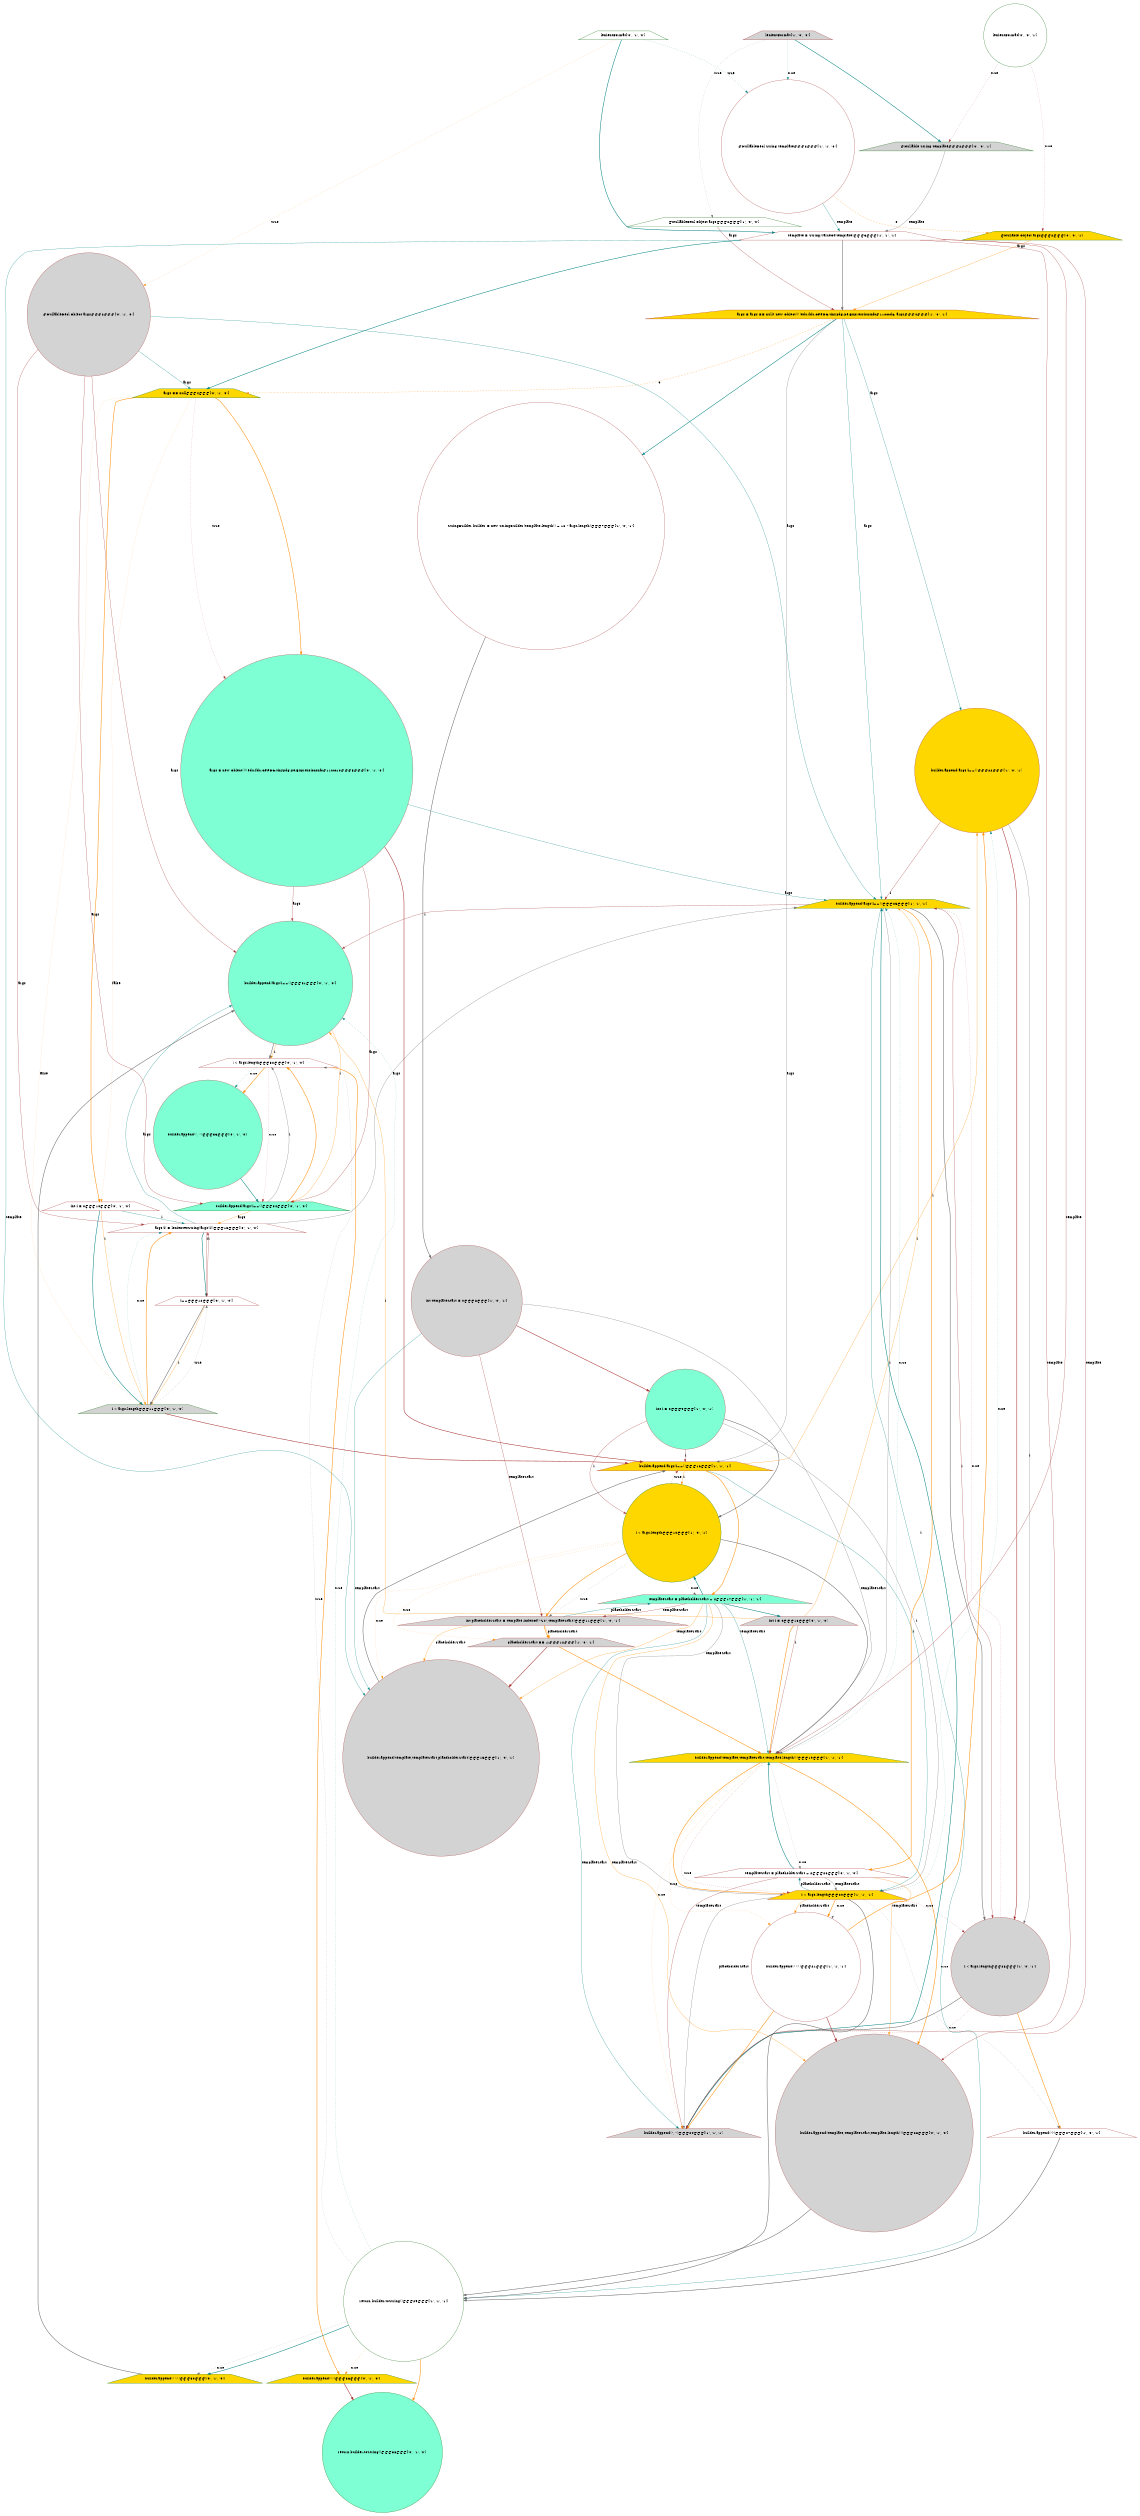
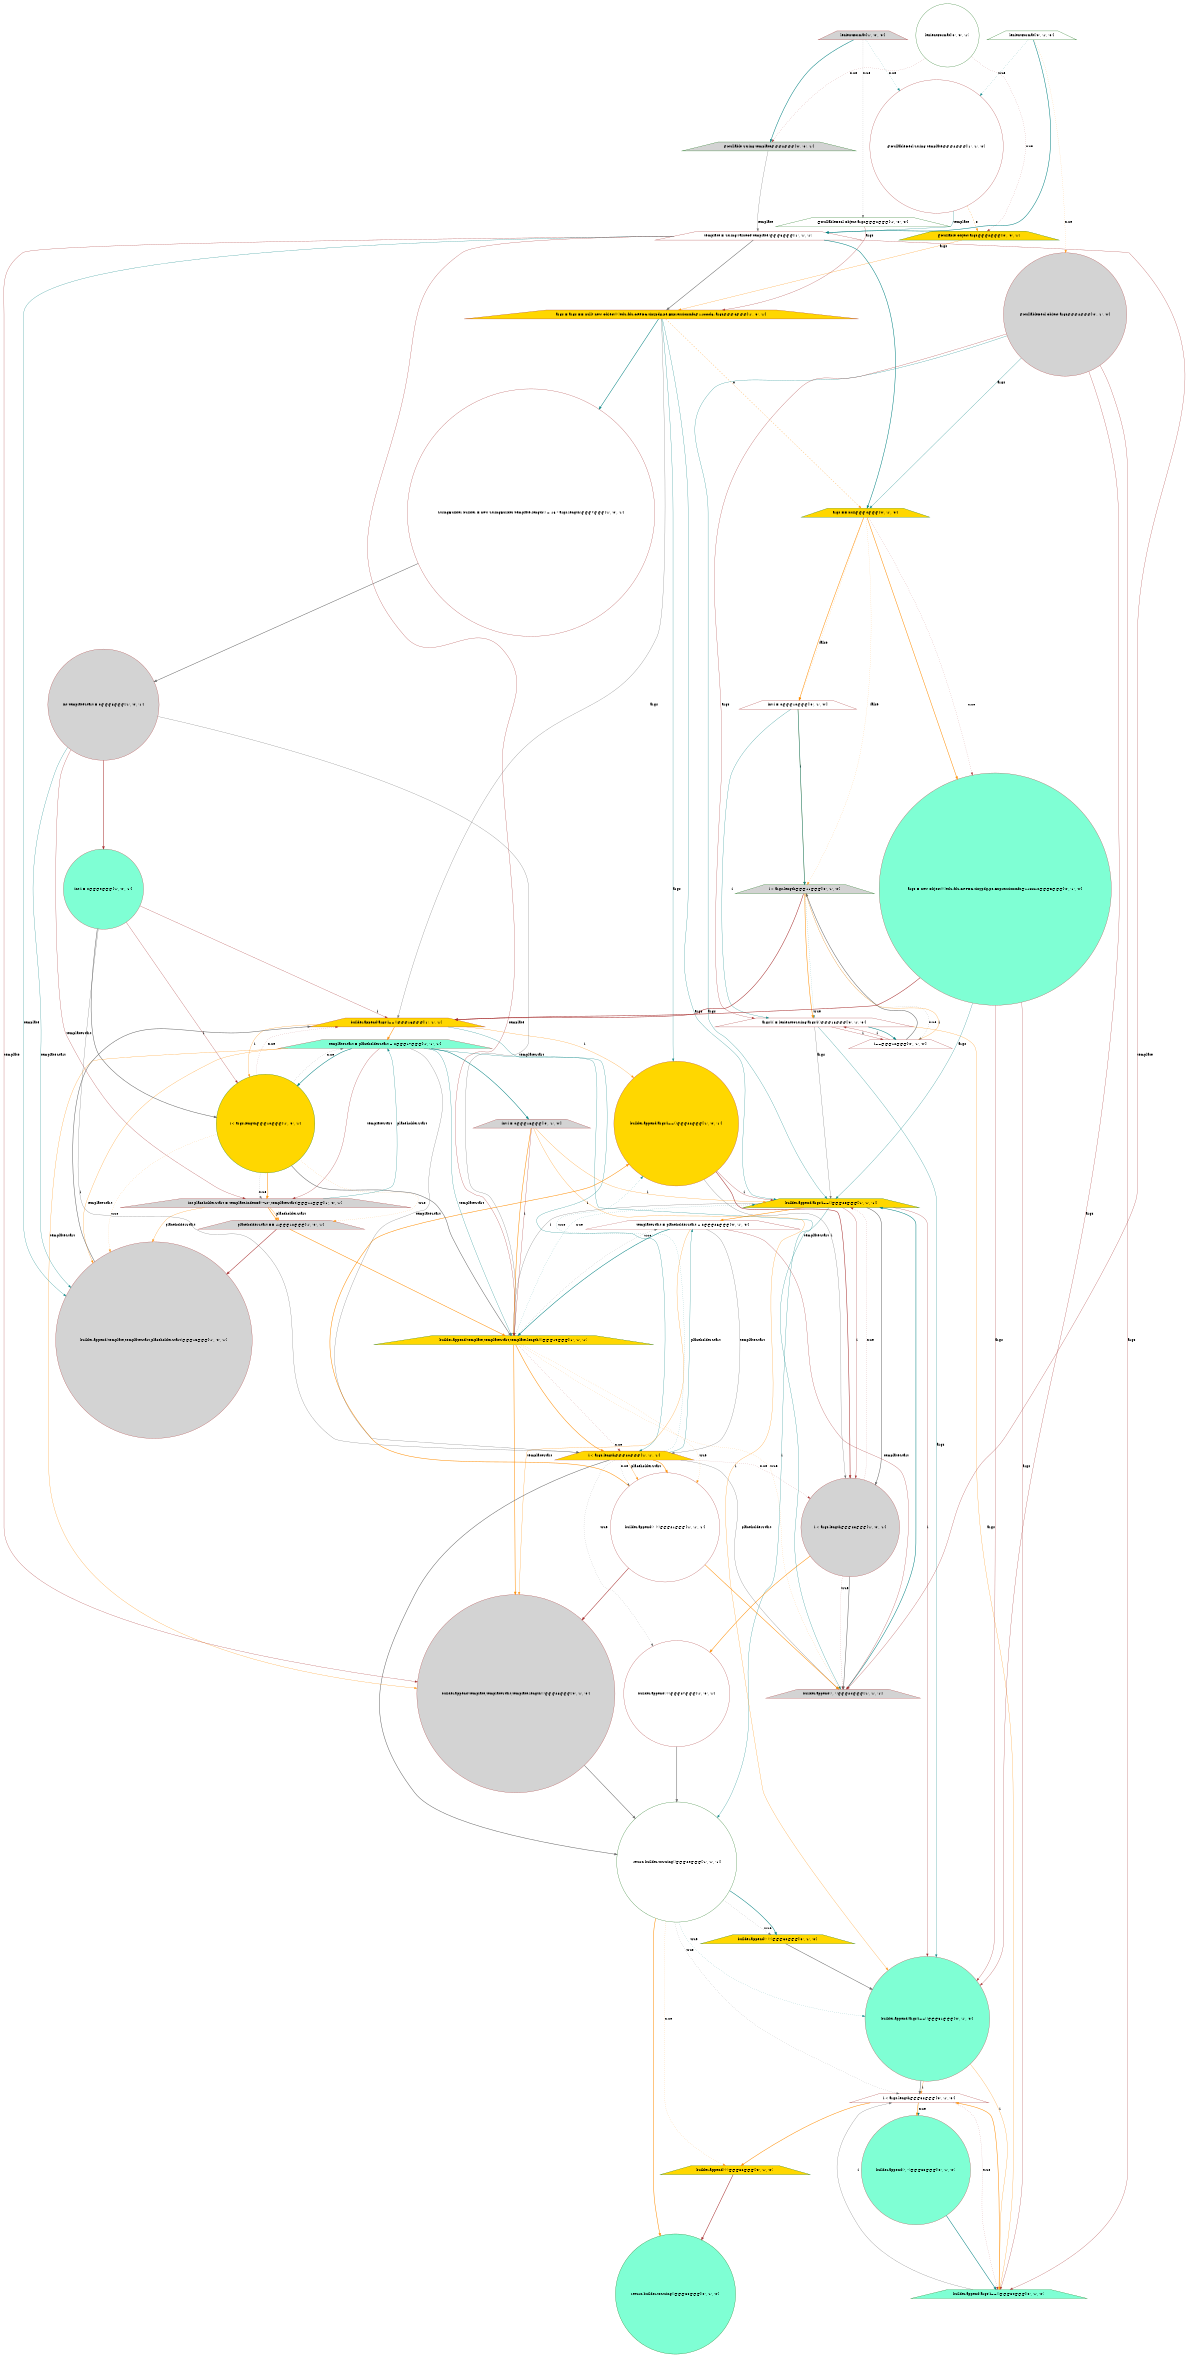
edge "builder.append(args(i++()@@@34@@@['0', '1', '0']" -> "args(i( = lenientToString(args(i()@@@13@@@['0', '1', '0']": reversed
node "builder.append('(')@@@27@@@['1', '0', '1']": shape trapezium -> circle
